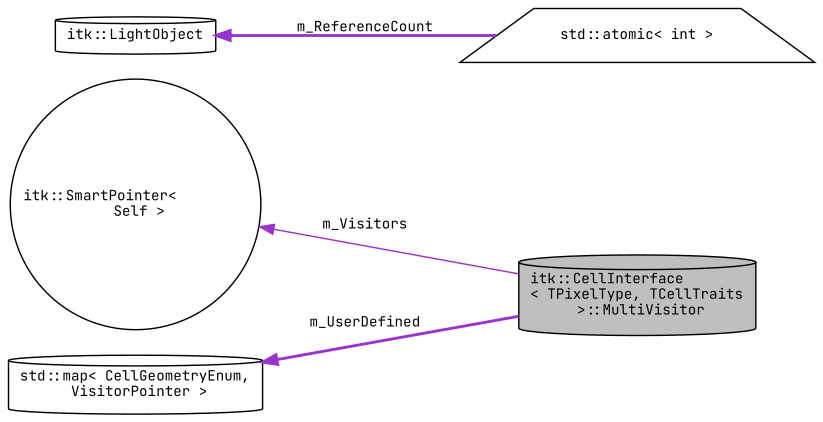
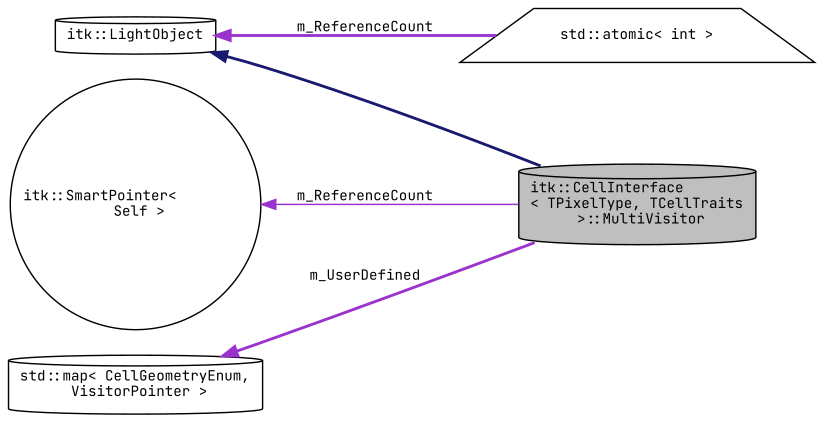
edge "itk::CellInterface < TPixelType, TCellTraits >::MultiVisitor" -> "itk::LightObject": added
edge "itk::CellInterface < TPixelType, TCellTraits >::MultiVisitor" -> "itk::SmartPointer< Self >": label " m_Visitors" -> " m_ReferenceCount"
